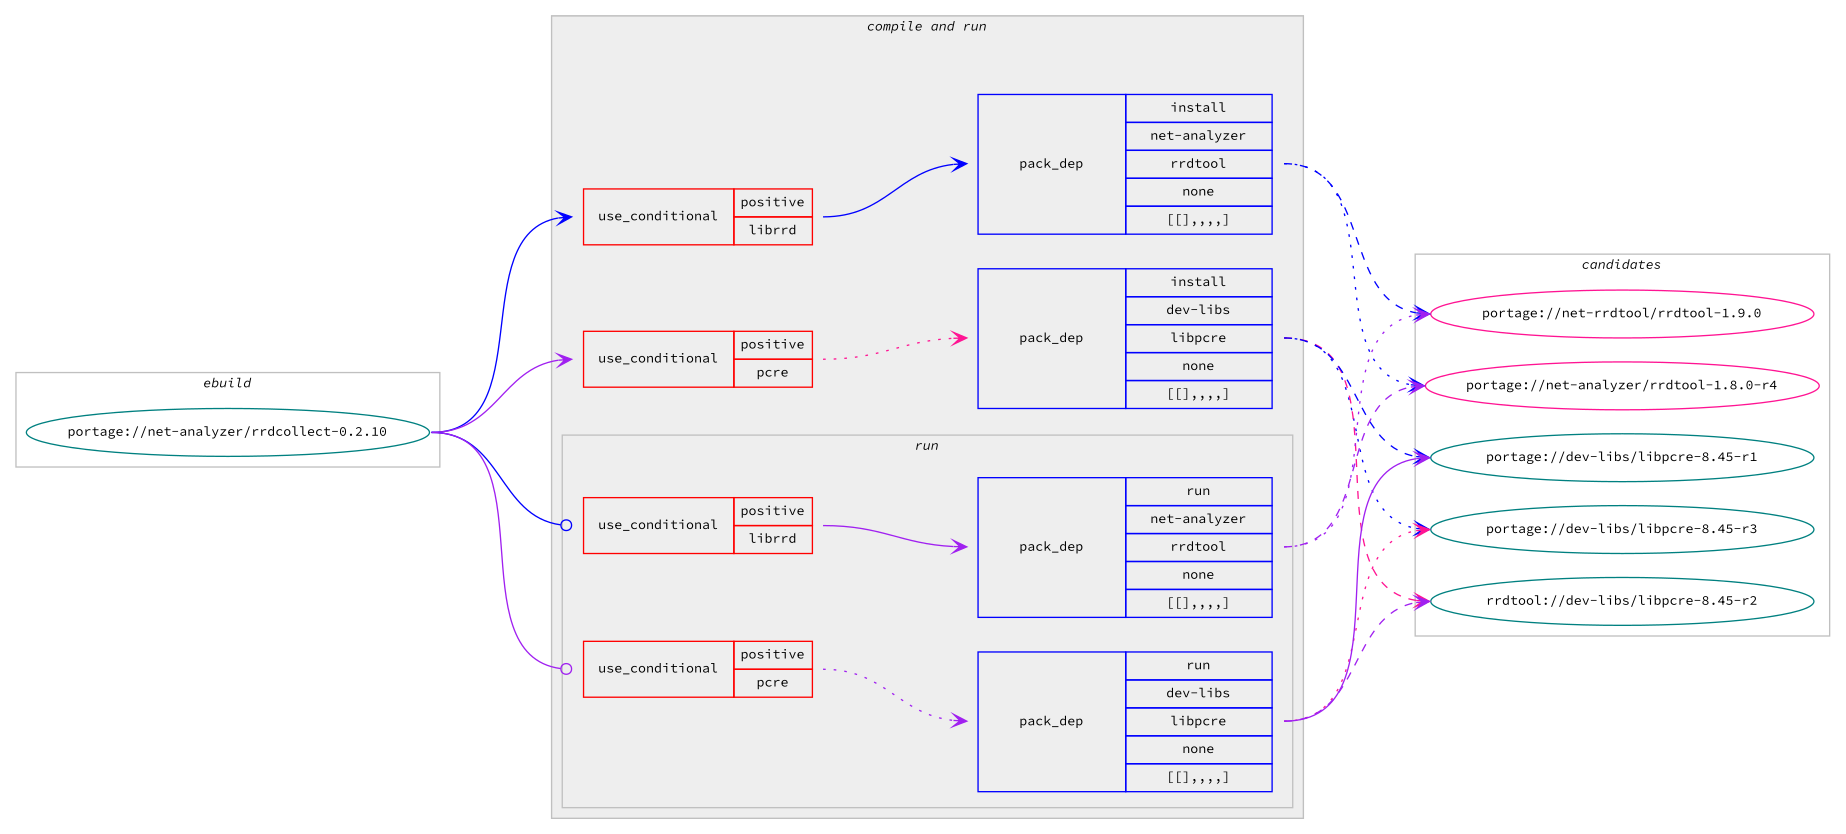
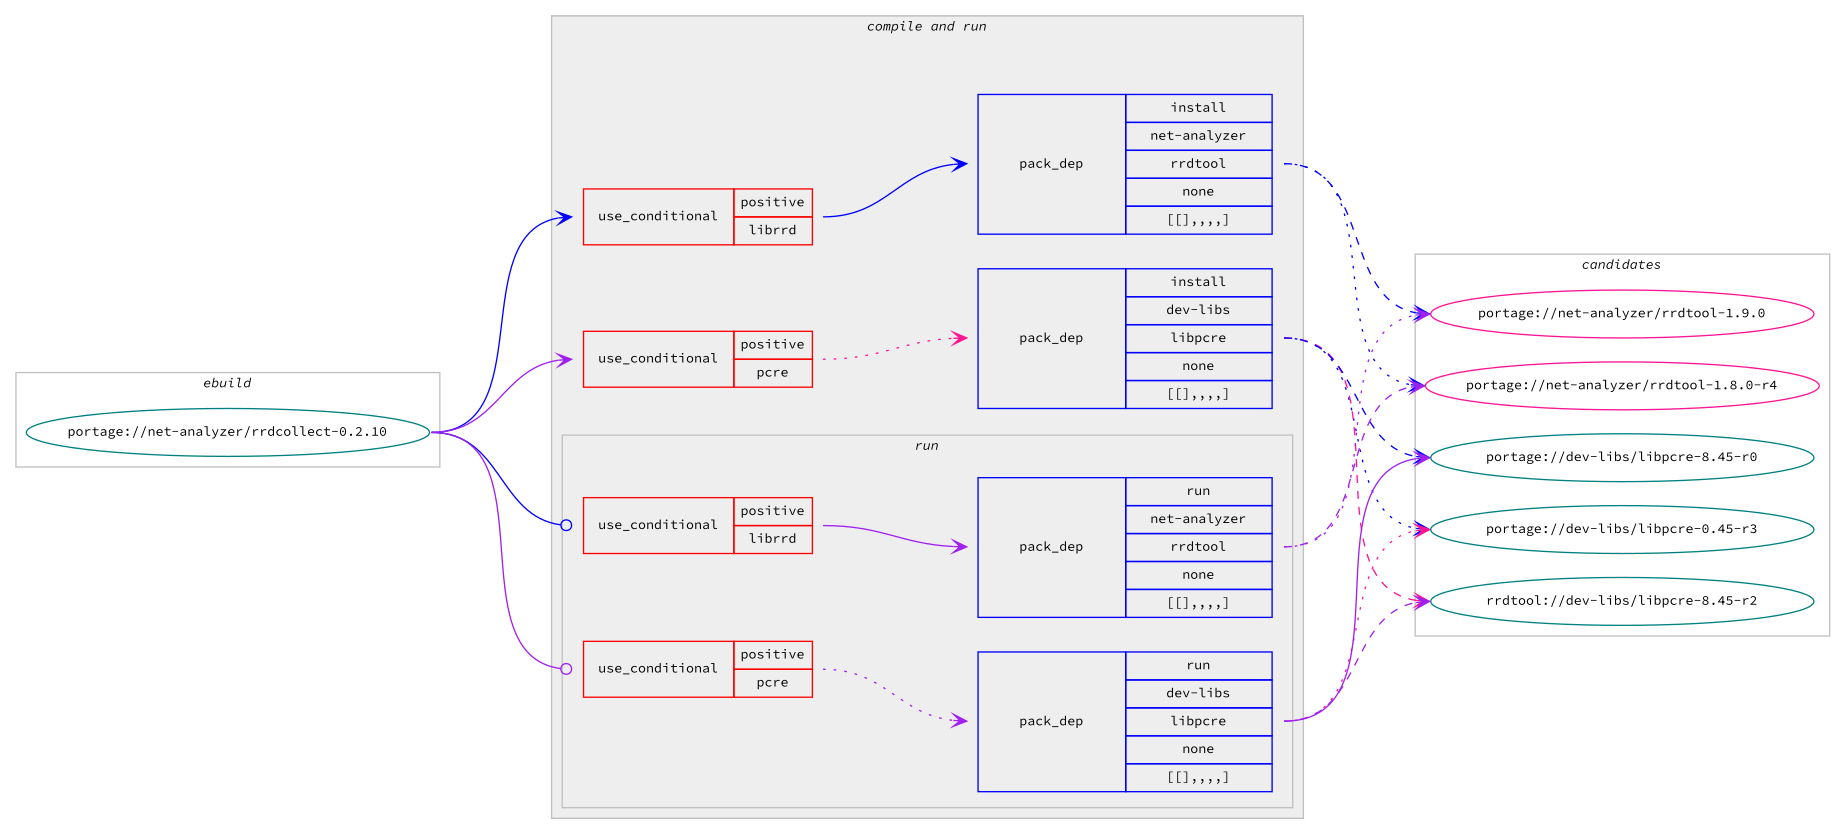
node "portage://net-rrdtool/rrdtool-1.9.0": label "portage://net-rrdtool/rrdtool-1.9.0" -> "portage://net-analyzer/rrdtool-1.9.0"
node "portage://dev-libs/libpcre-8.45-r1": label "portage://dev-libs/libpcre-8.45-r1" -> "portage://dev-libs/libpcre-8.45-r0"
node "portage://dev-libs/libpcre-8.45-r3": label "portage://dev-libs/libpcre-8.45-r3" -> "portage://dev-libs/libpcre-0.45-r3"
